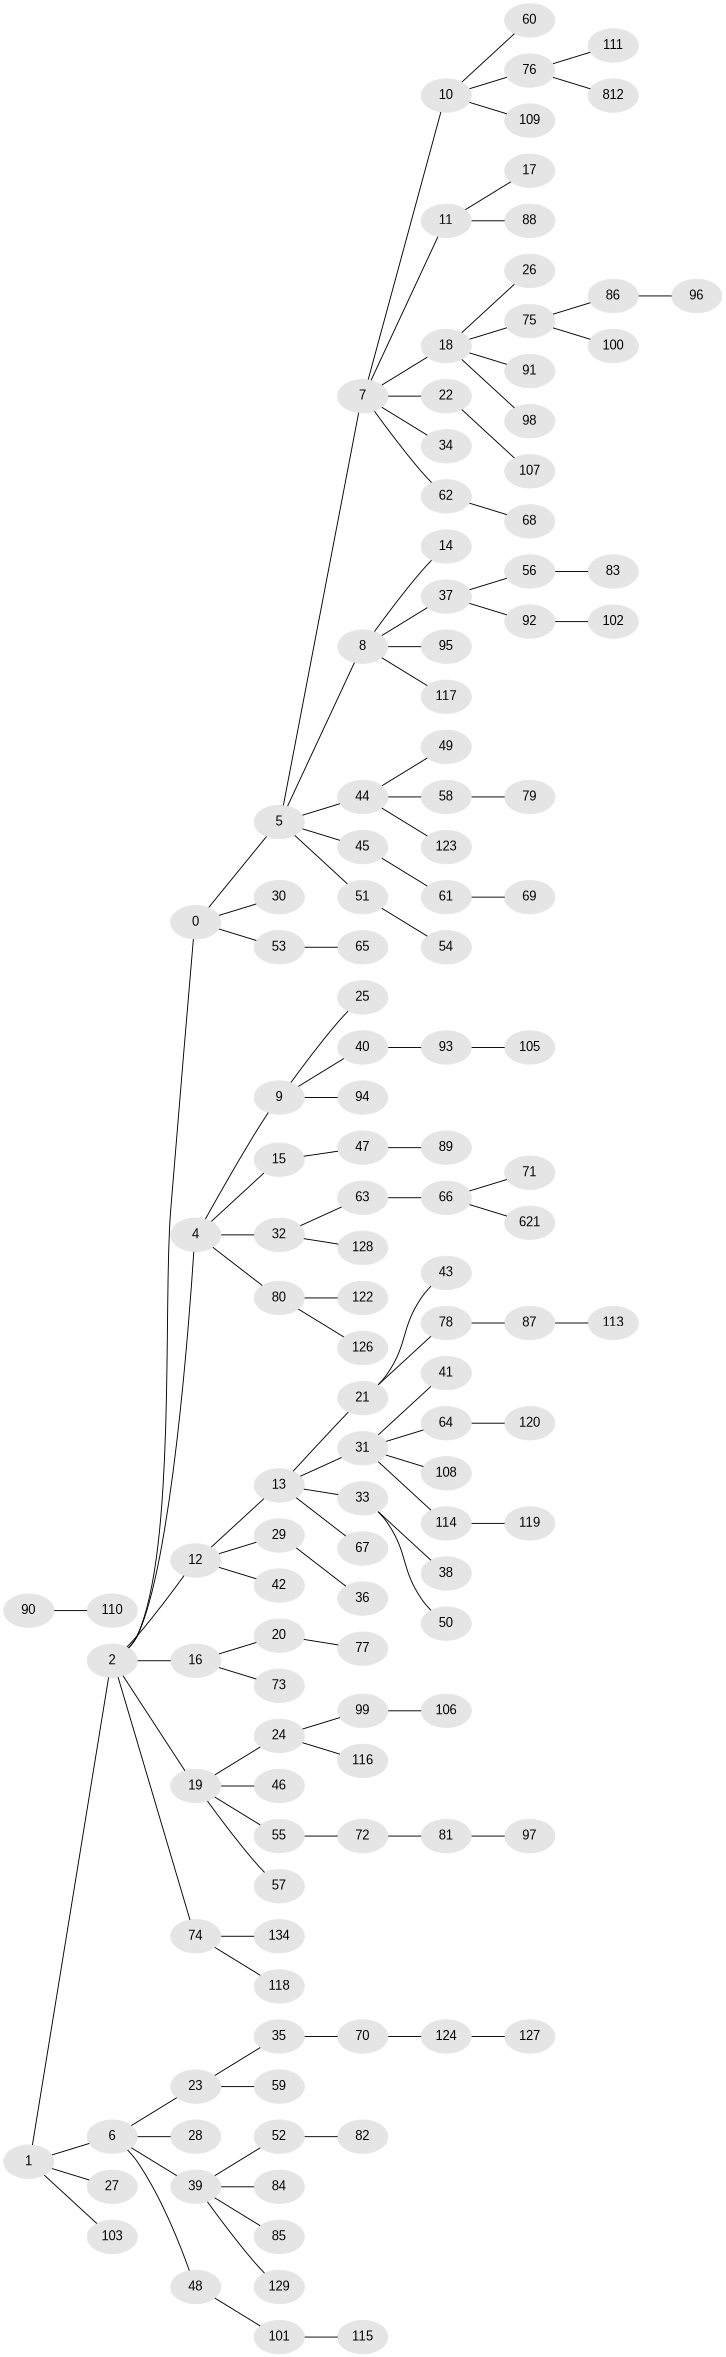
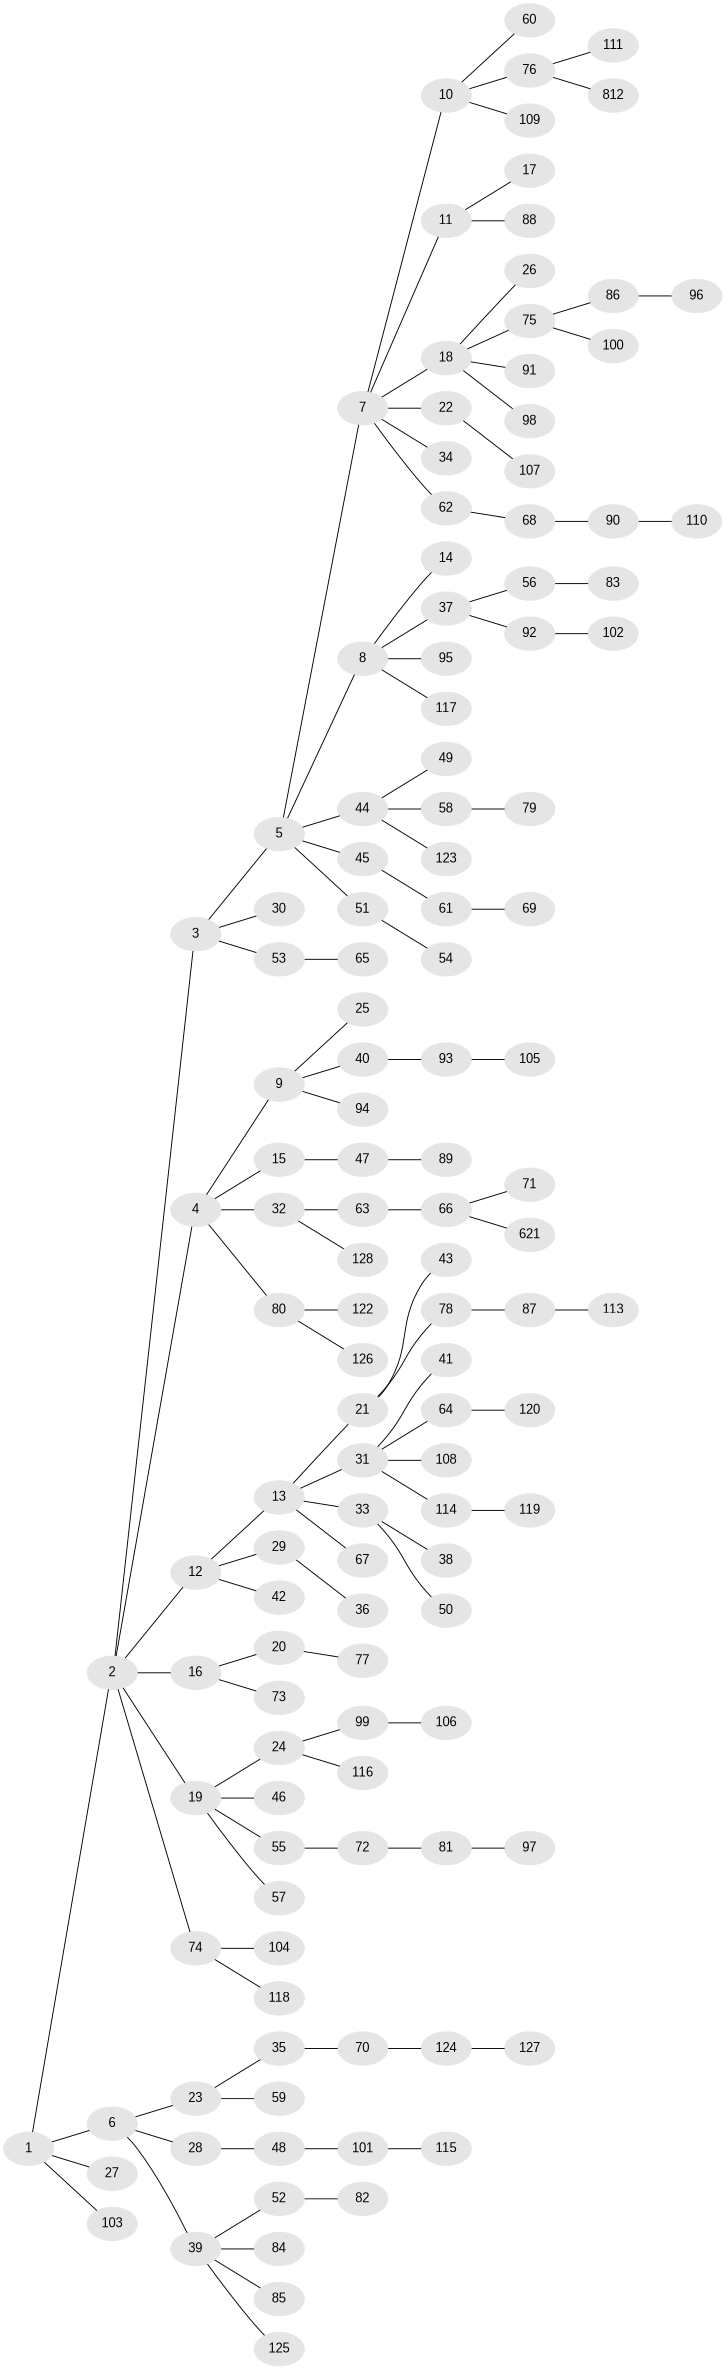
edge "68" -- "90": added
node "0": label "0" -> "3"
node "134": label "134" -> "104"
edge "6" -- "48": now "28" -- "48"
node "129": label "129" -> "125"
